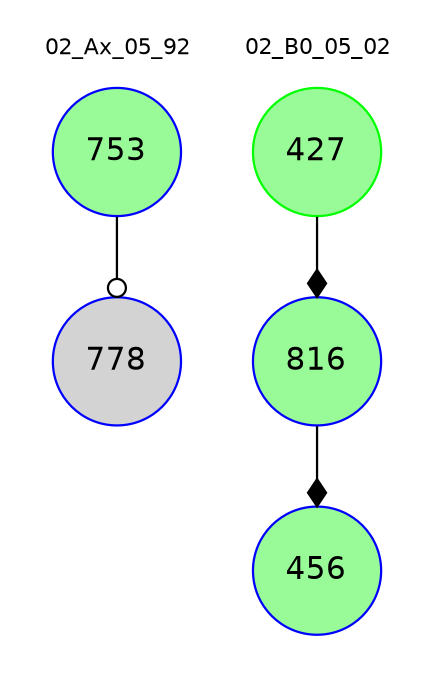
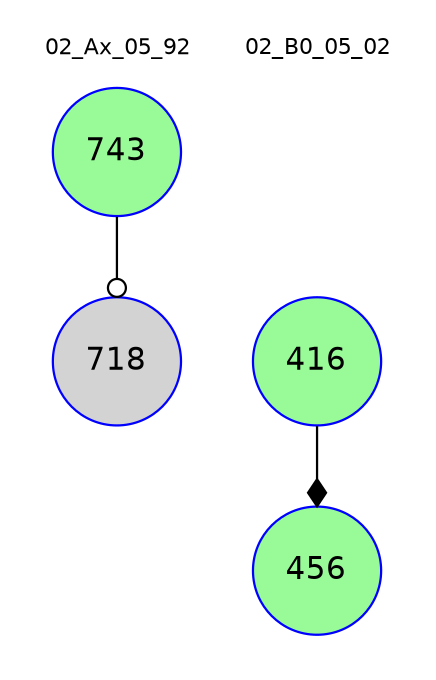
node "753": label "753" -> "743"
node "427": removed
node "778": label "778" -> "718"
node "816": label "816" -> "416"
